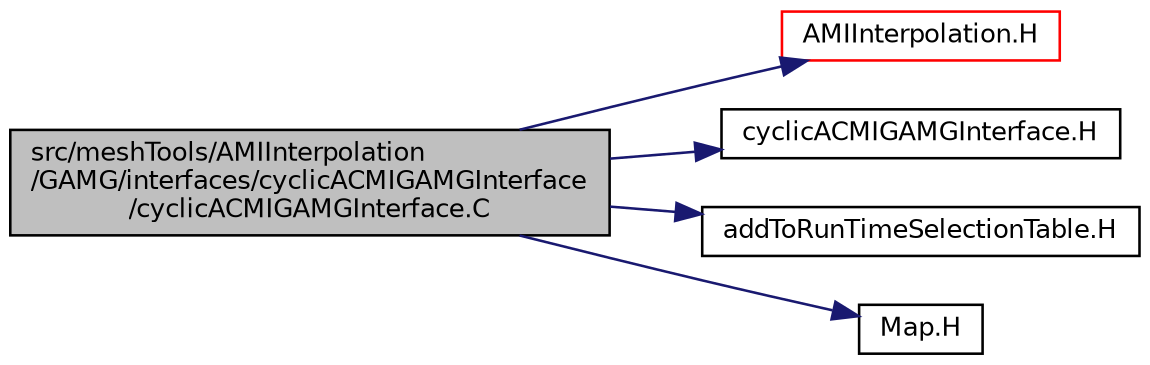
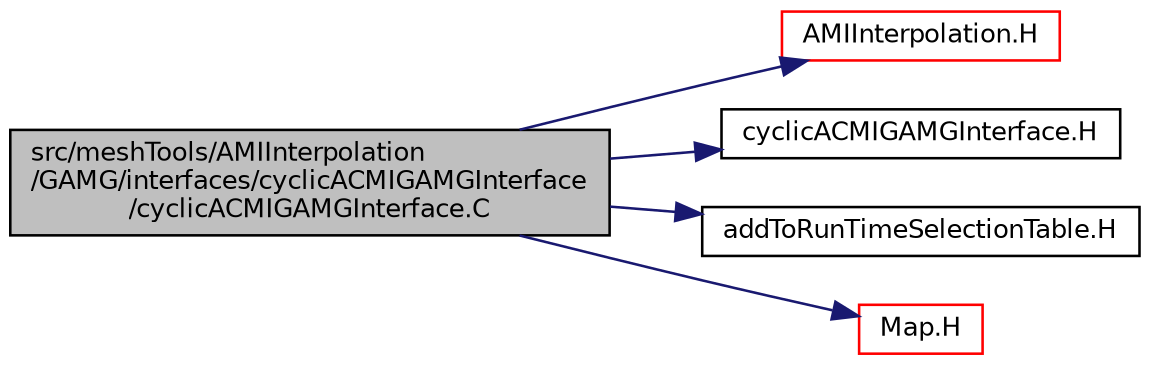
node "Map.H": color black -> red
